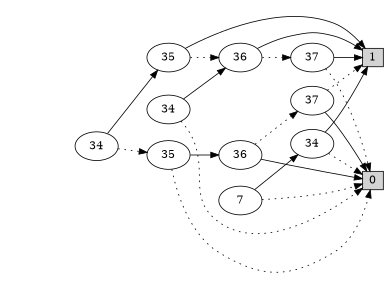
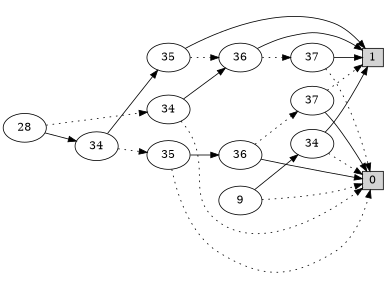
node "28": added
node "7": label "7" -> "9"
